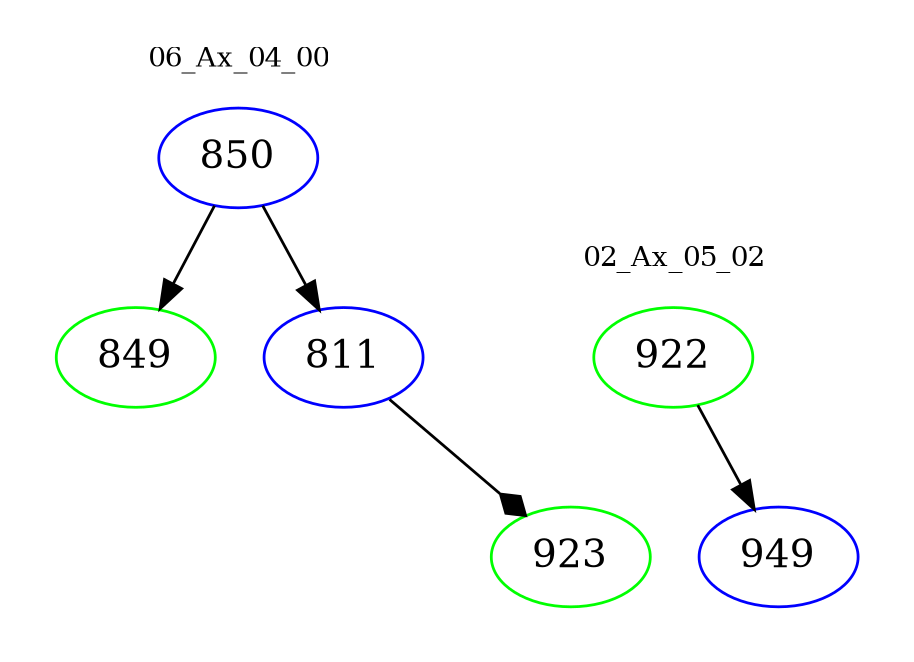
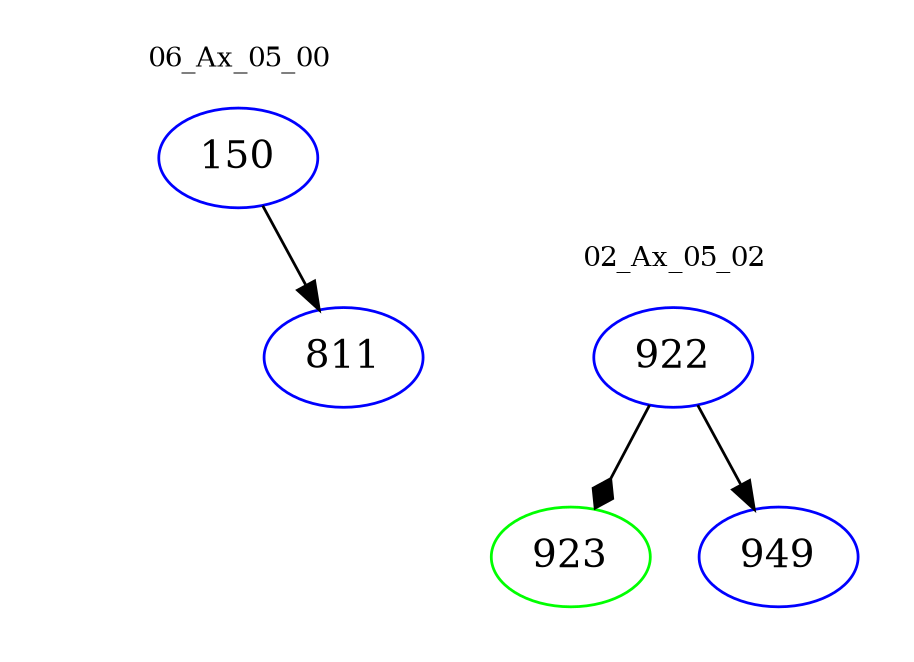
cluster "06_Ax_04_00": label "06_Ax_04_00" -> "06_Ax_05_00"
node "850": label "850" -> "150"
node "849": removed
node "922": color green -> blue
edge "811" -> "923": now "922" -> "923"
